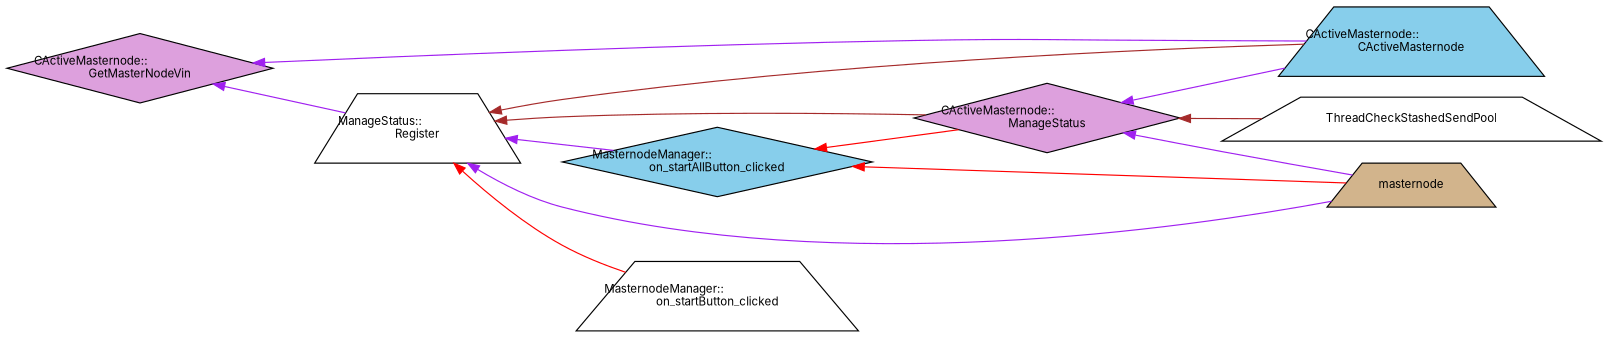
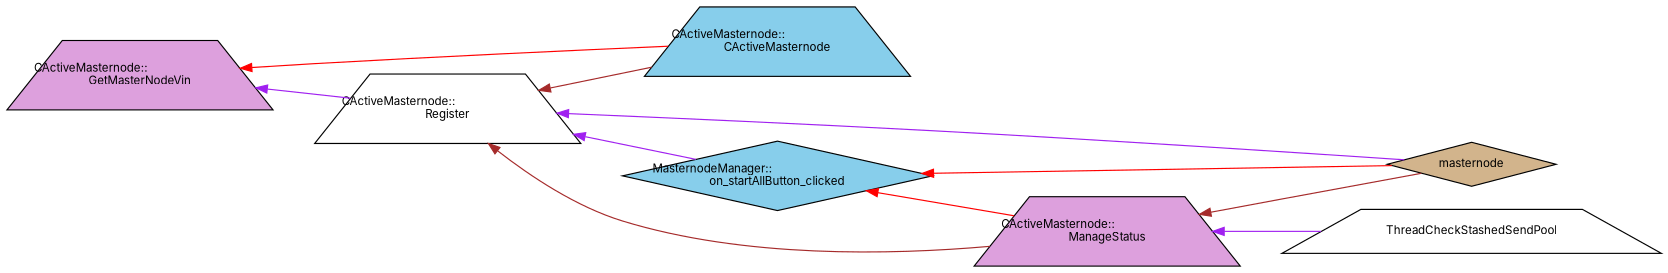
edge "CActiveMasternode:: CActiveMasternode" -> "CActiveMasternode:: GetMasterNodeVin": color purple -> red
node "CActiveMasternode:: GetMasterNodeVin": shape diamond -> trapezium
edge "CActiveMasternode:: CActiveMasternode" -> "CActiveMasternode:: ManageStatus": removed
node "CActiveMasternode:: ManageStatus": shape diamond -> trapezium
edge "ThreadCheckStashedSendPool" -> "CActiveMasternode:: ManageStatus": color brown -> purple
node "ManageStatus:: Register": label "ManageStatus:: Register" -> "CActiveMasternode:: Register"
edge "masternode" -> "CActiveMasternode:: ManageStatus": color purple -> brown
node "masternode": shape trapezium -> diamond
node "MasternodeManager:: on_startButton_clicked": removed
